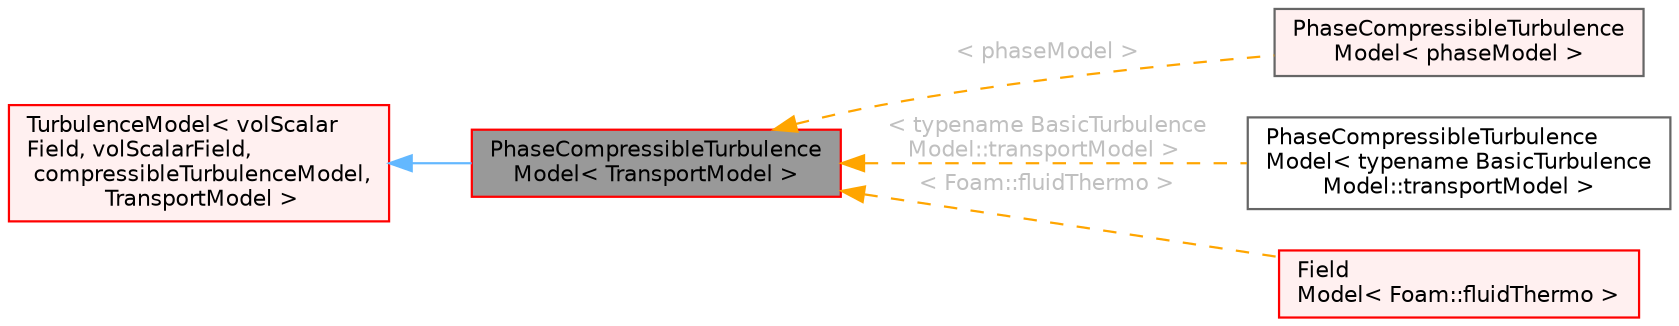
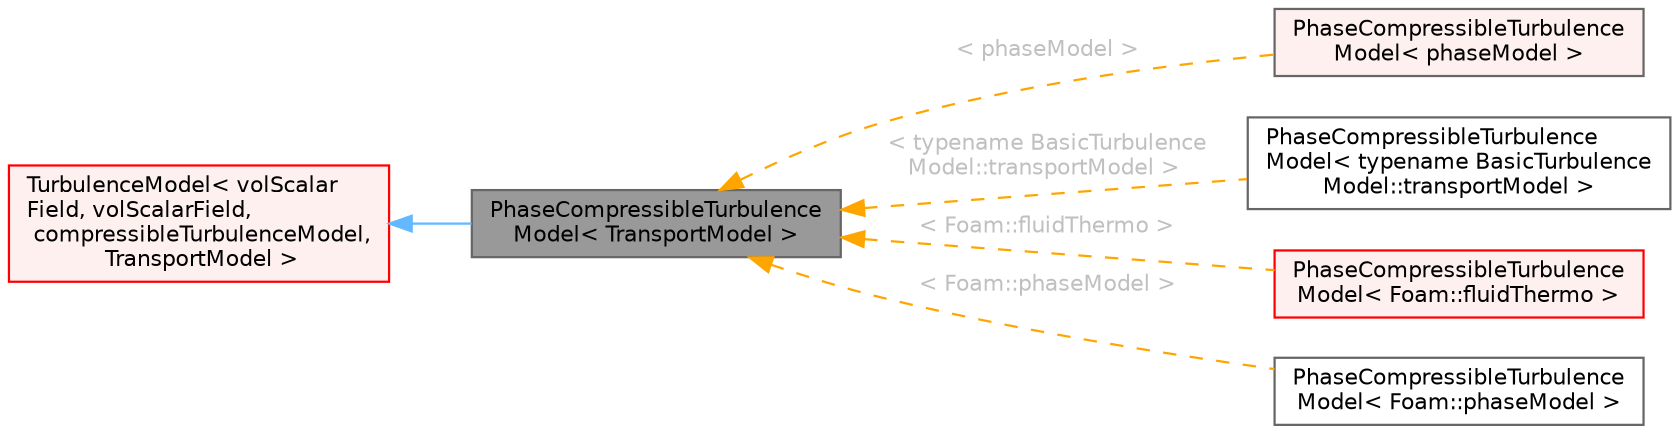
node "PhaseCompressibleTurbulence Model< TransportModel >": color red -> gray40
node "Field Model< Foam::fluidThermo >": label "Field Model< Foam::fluidThermo >" -> "PhaseCompressibleTurbulence Model< Foam::fluidThermo >"
node "PhaseCompressibleTurbulence Model< Foam::phaseModel >": added
